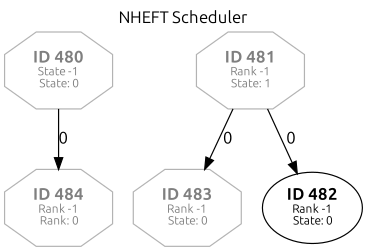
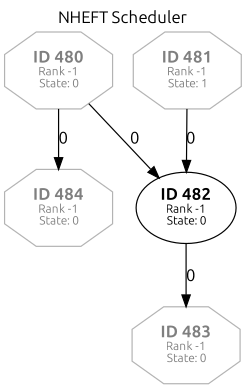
node "ID 480": text "State -1" -> "Rank -1"
edge "ID 481" -> "ID 483": now "ID 482" -> "ID 483"
edge "ID 480" -> "ID 482": added, label "0"
node "ID 484": text "Rank: 0" -> "State: 0"
